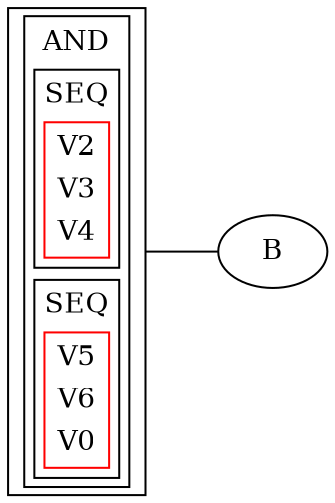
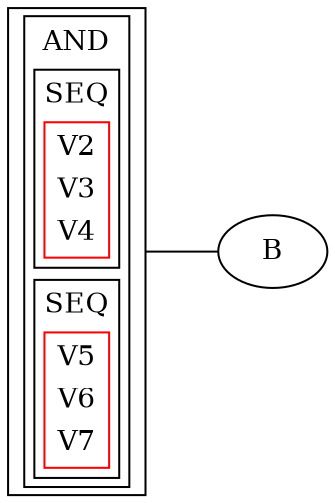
node "AND": text "V0" -> "V7"
